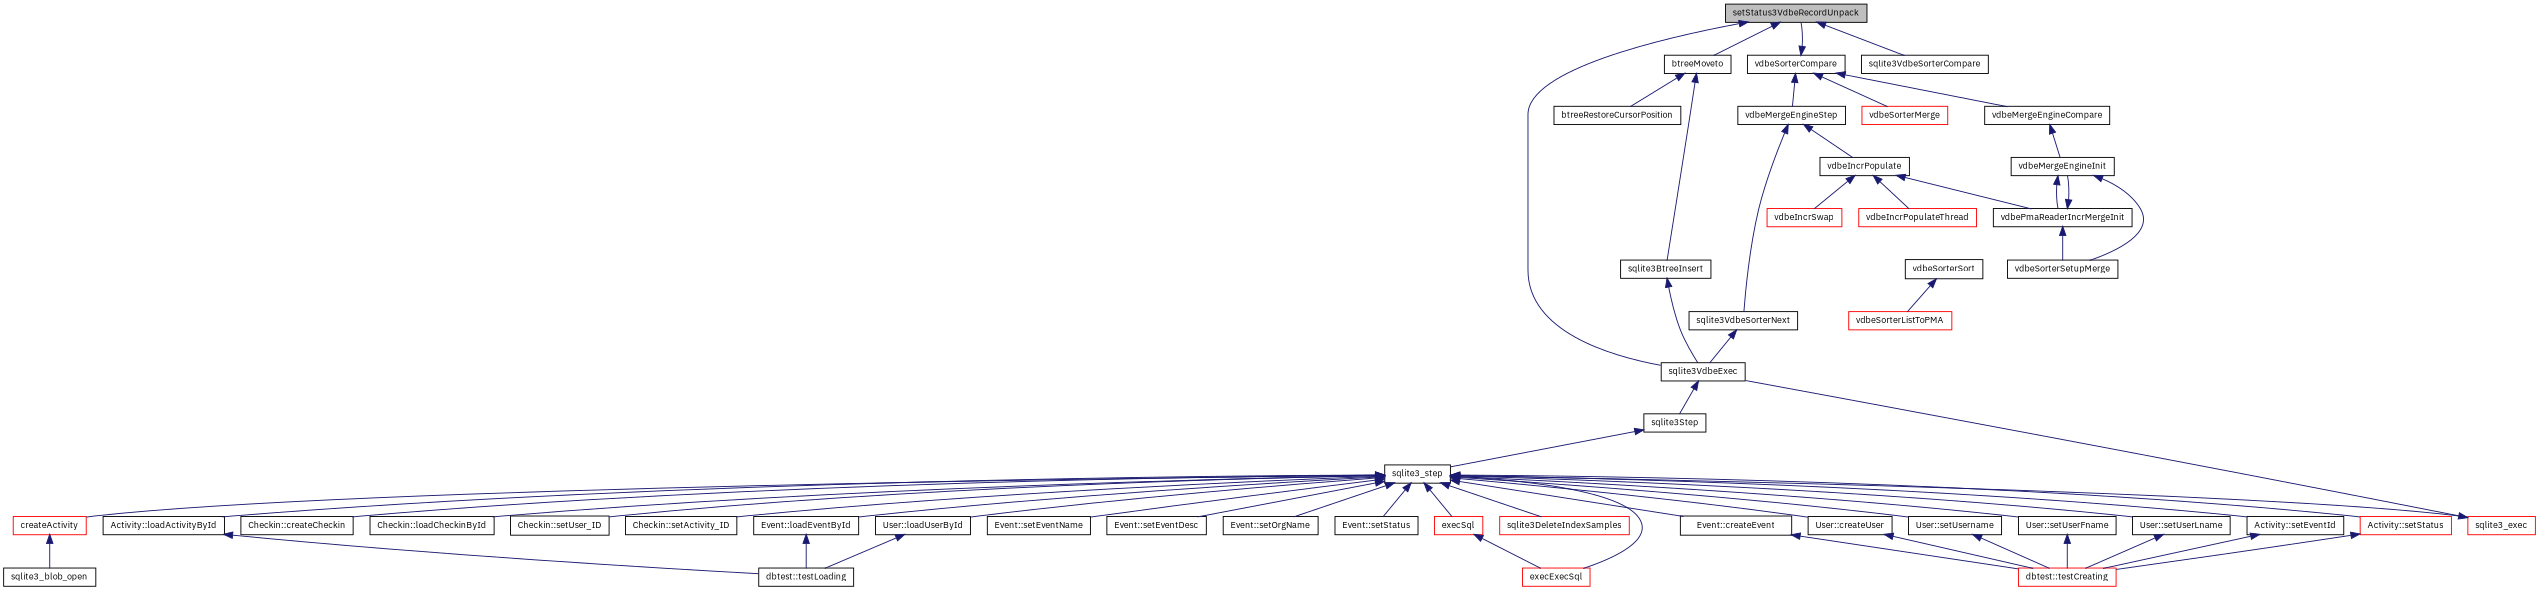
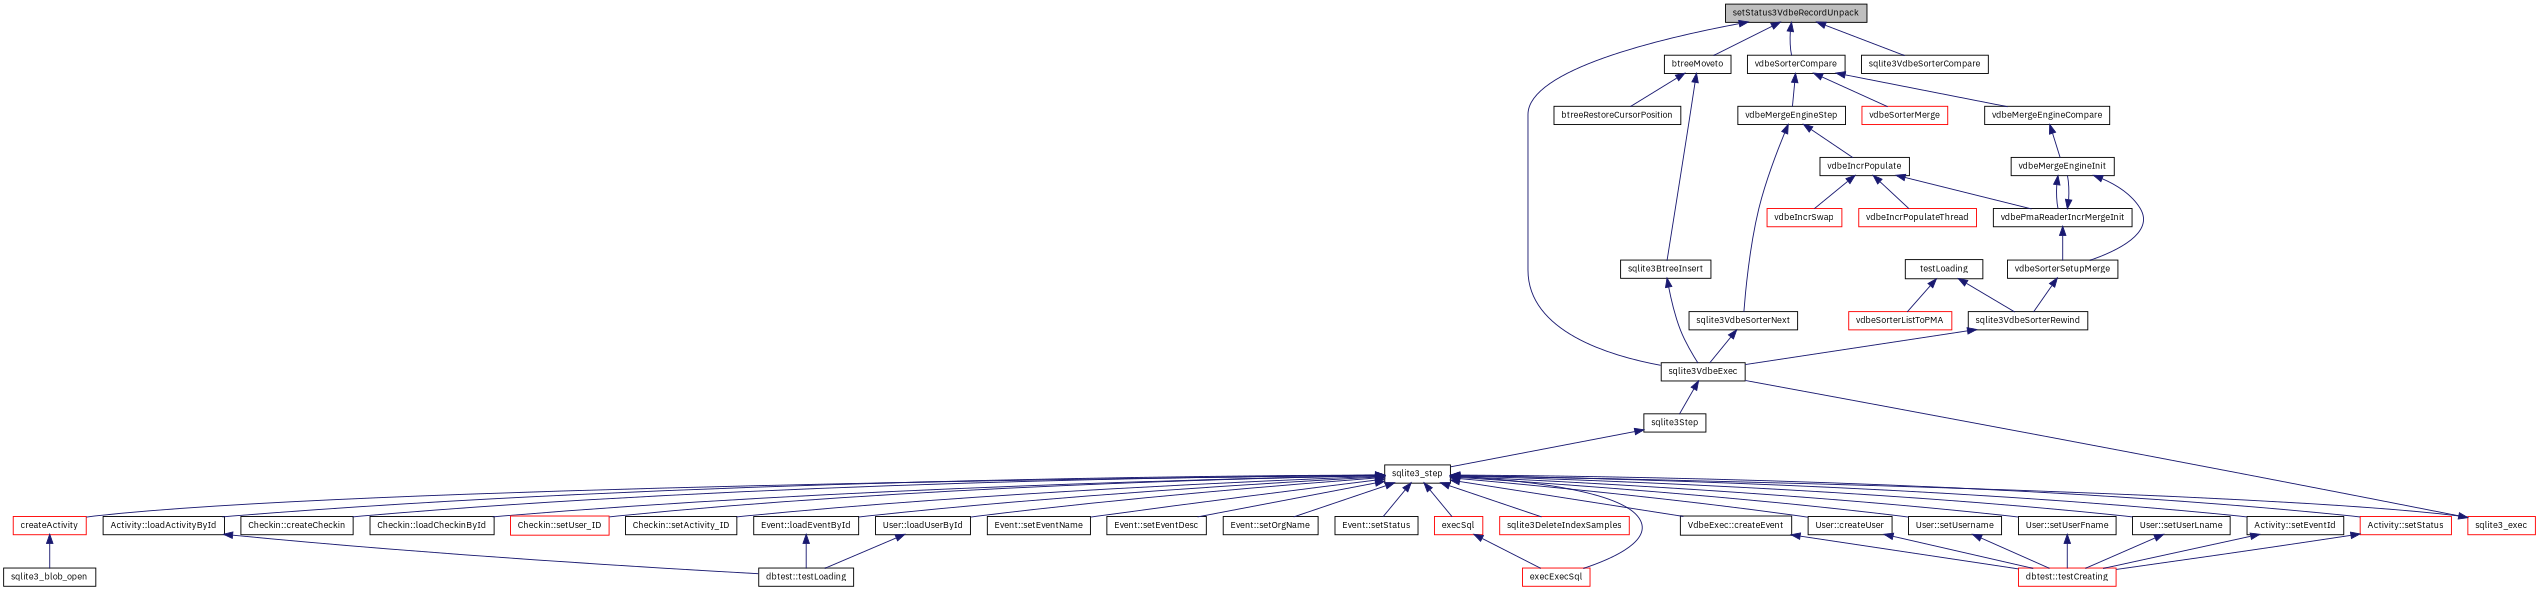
edge "setStatus3VdbeRecordUnpack" -> "vdbeSorterCompare": reversed
node "vdbeSorterSort": label "vdbeSorterSort" -> "testLoading"
node "sqlite3VdbeSorterRewind": added
node "Checkin::setUser_ID": color black -> red
node "Event::createEvent": label "Event::createEvent" -> "VdbeExec::createEvent"
